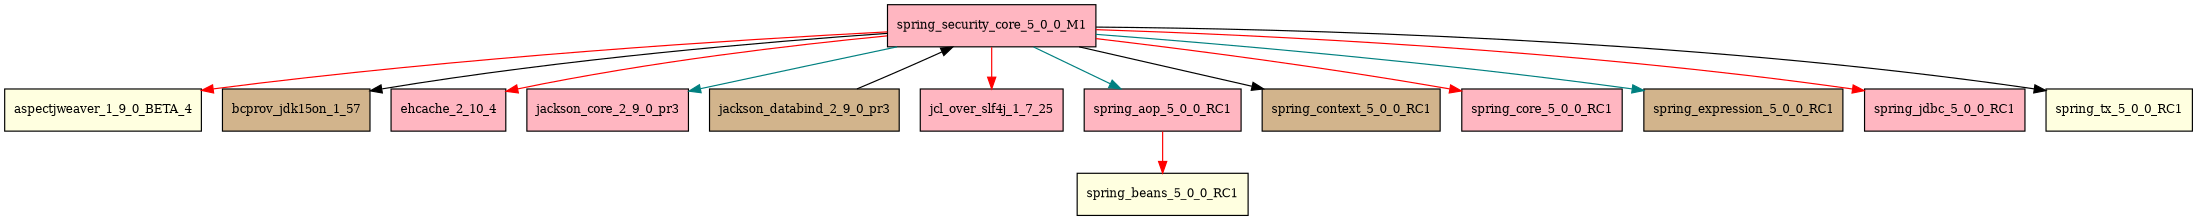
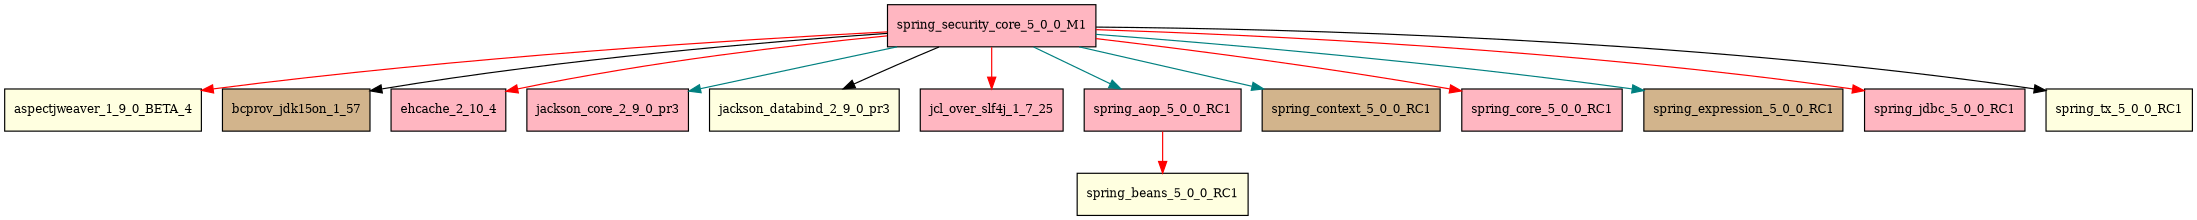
edge "spring_security_core_5_0_0_M1" -> "spring_context_5_0_0_RC1": color black -> teal
edge "jackson_databind_2_9_0_pr3" -> "spring_security_core_5_0_0_M1": reversed
node "jackson_databind_2_9_0_pr3": fillcolor tan -> lightyellow
